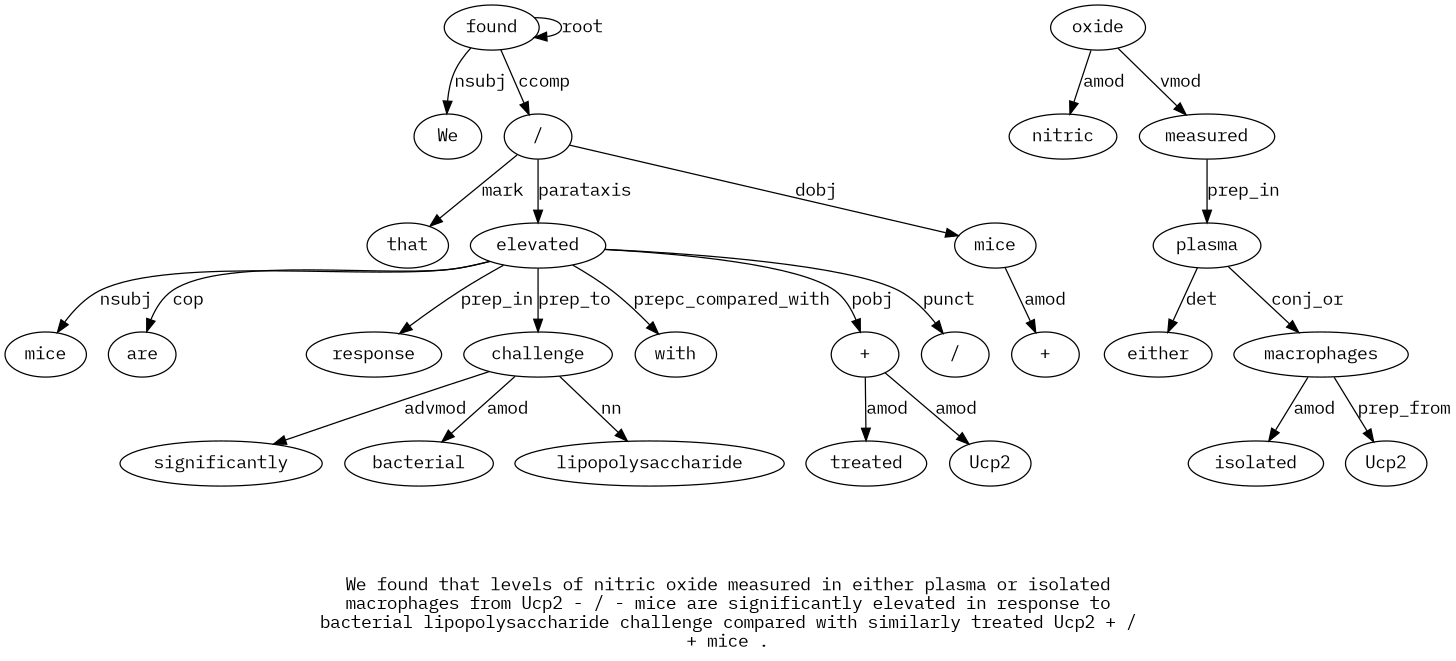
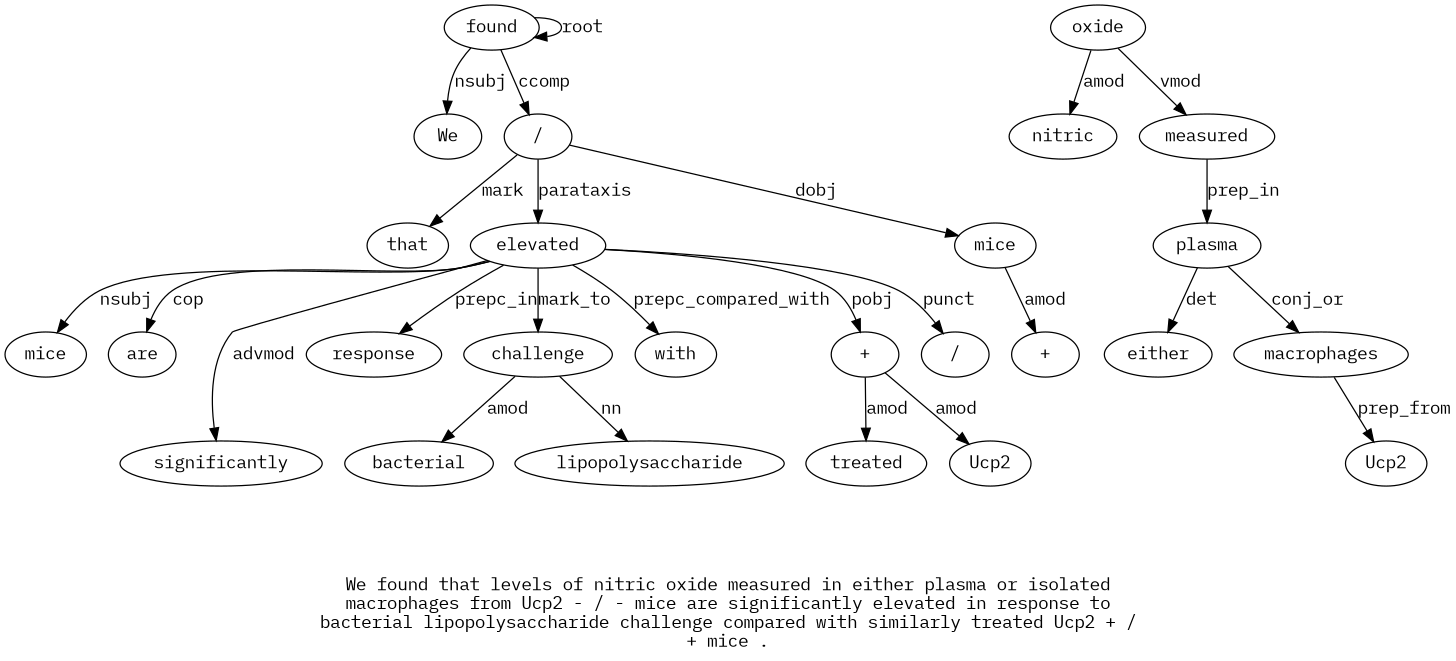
edge "elevated" -> "response": label "prep_in" -> "prepc_in"
edge "elevated" -> "challenge": label "prep_to" -> "mark_to"
edge "challenge" -> "significantly": now "elevated" -> "significantly"
node "isolated": removed
